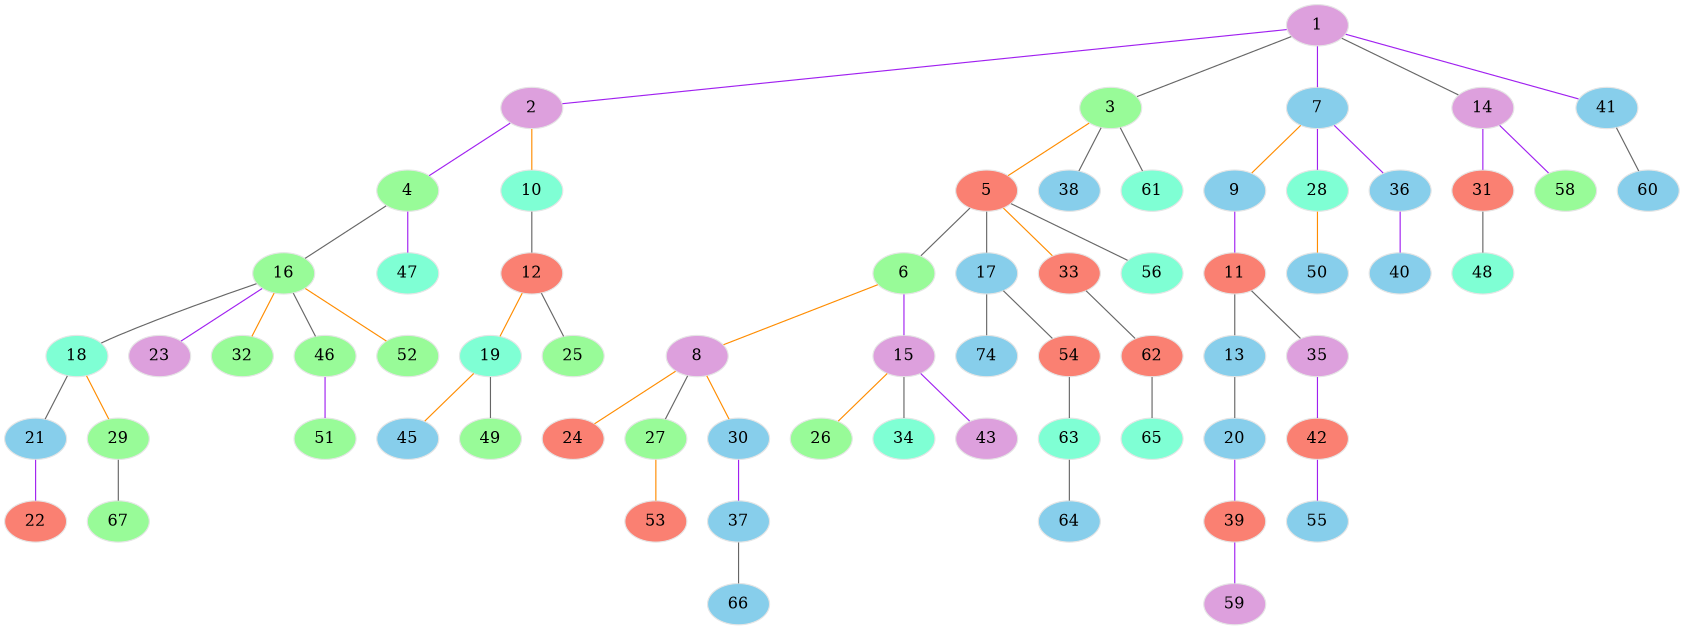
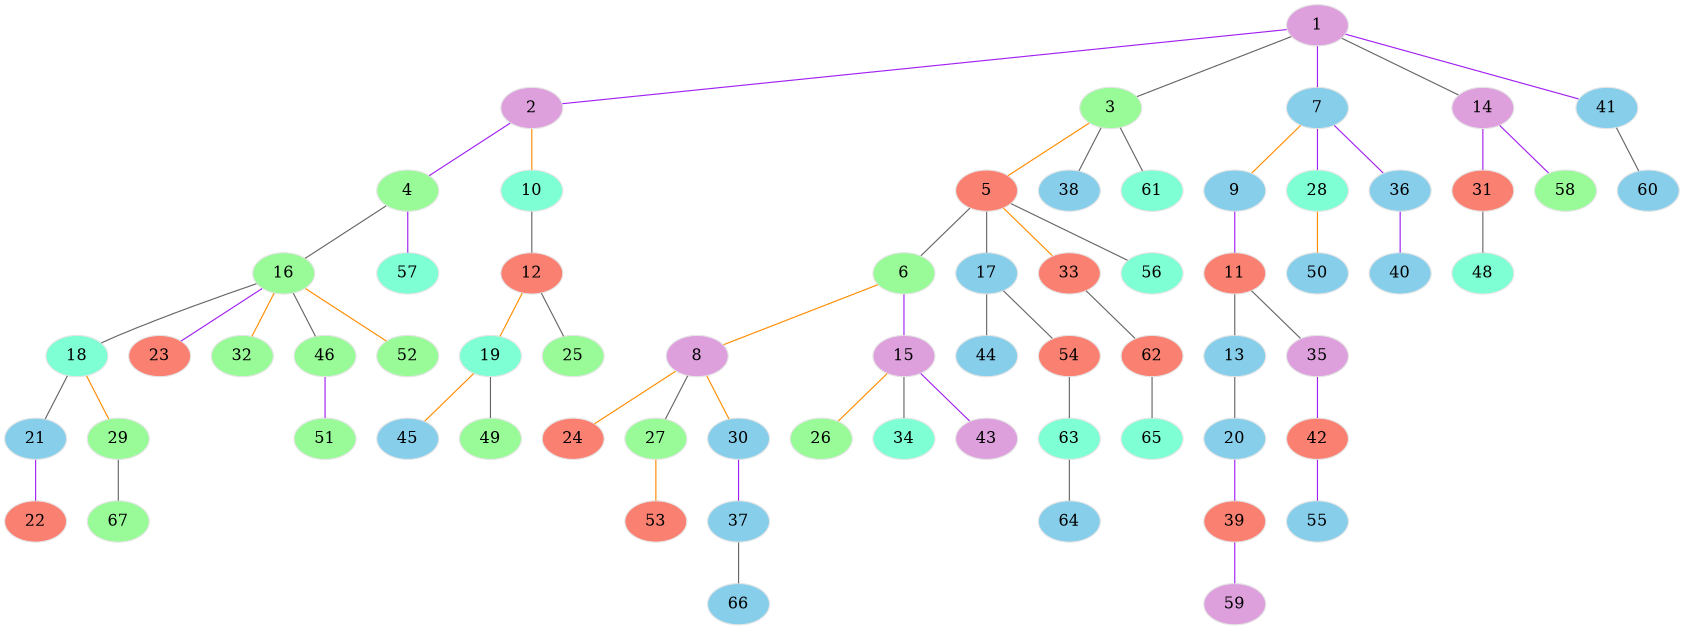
node "47": label "47" -> "57"
node "23": fillcolor plum -> salmon
node "74": label "74" -> "44"
